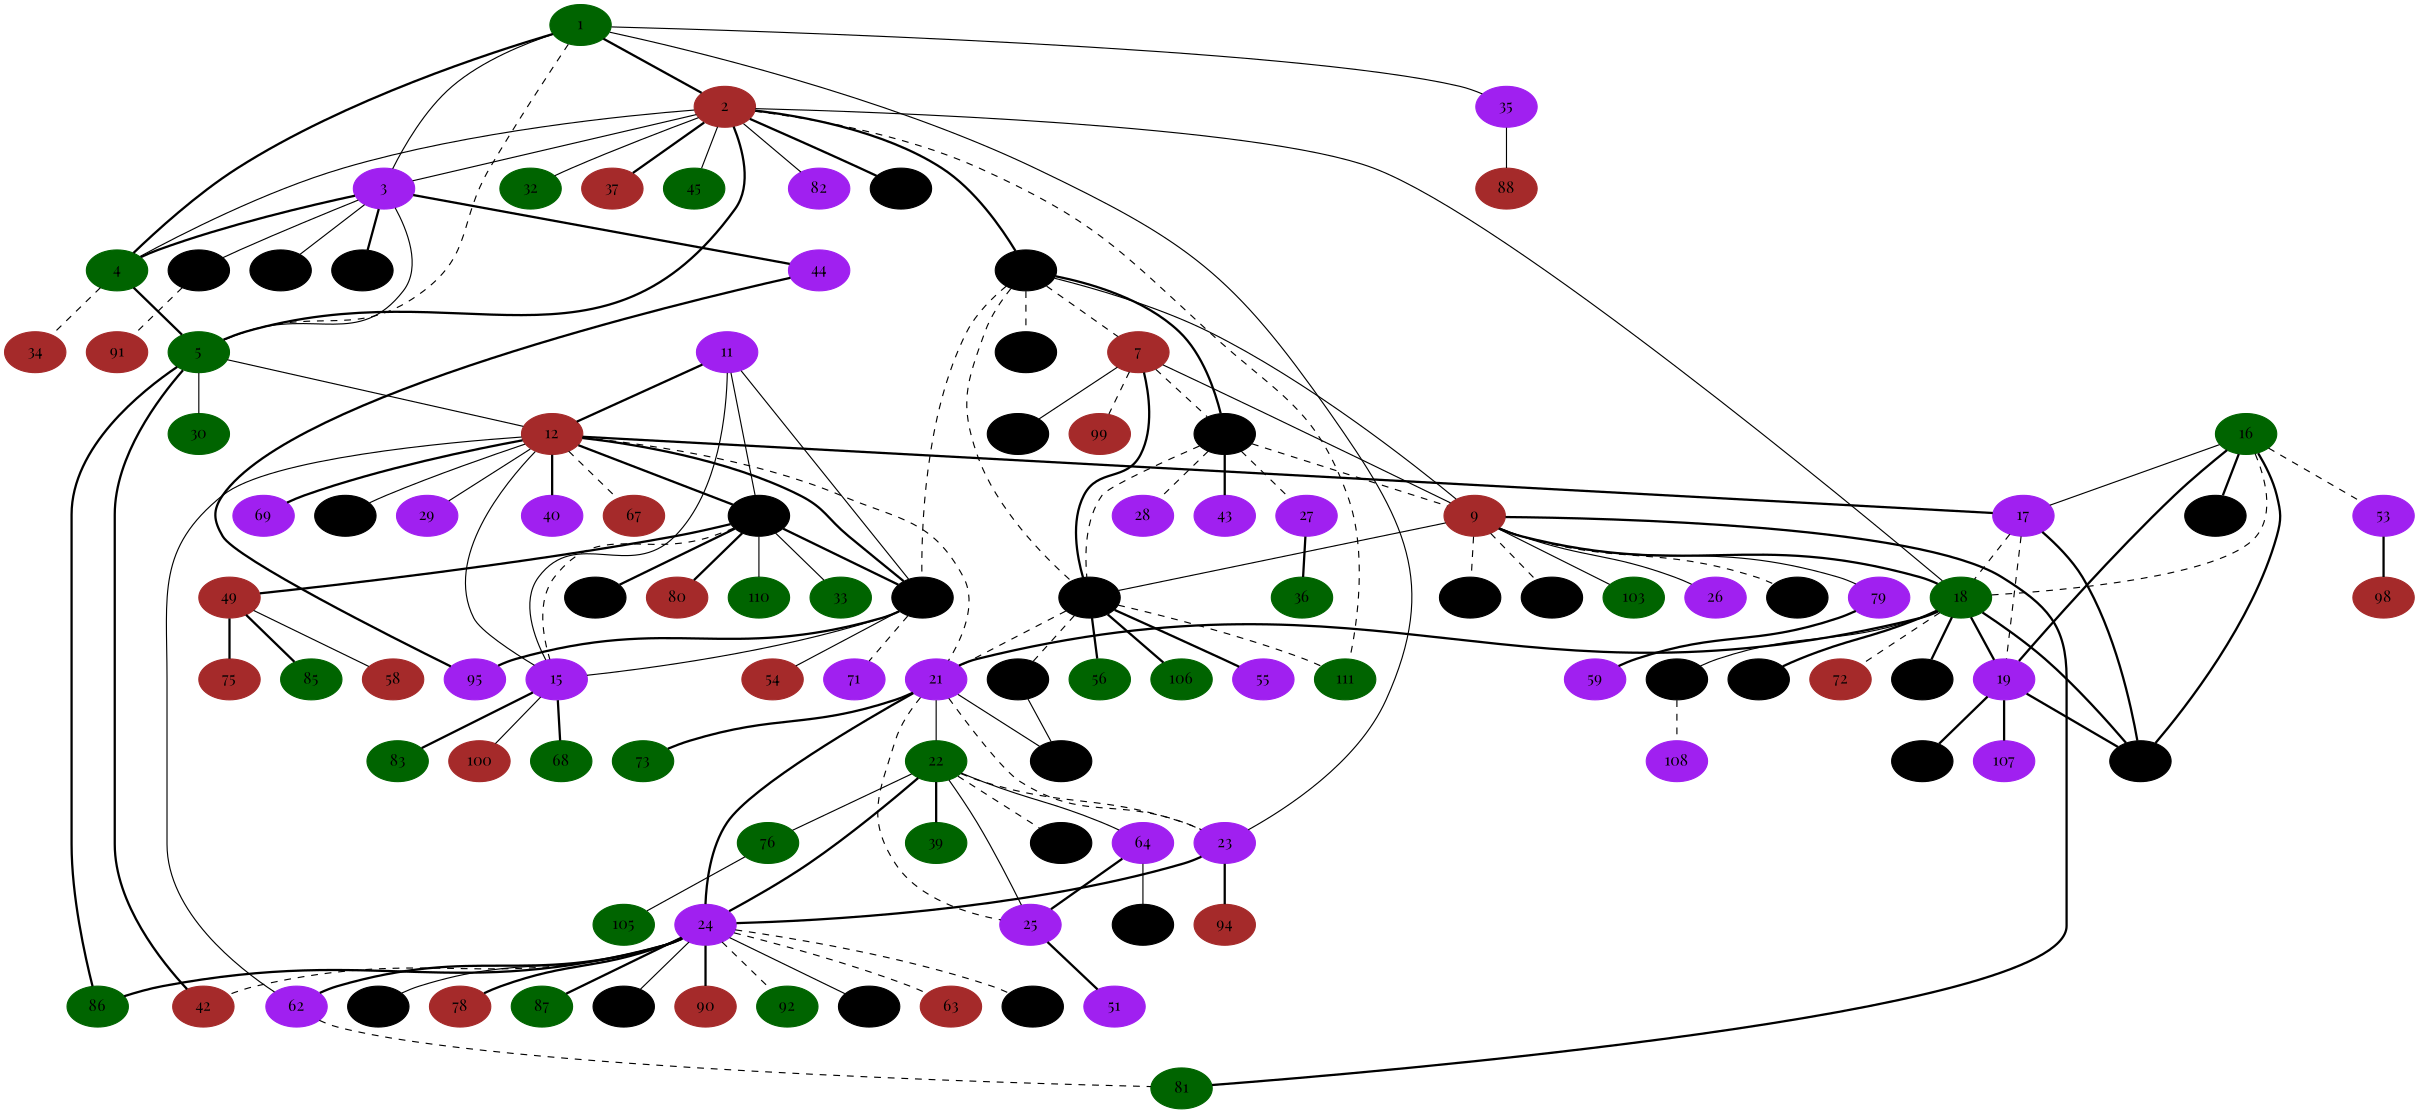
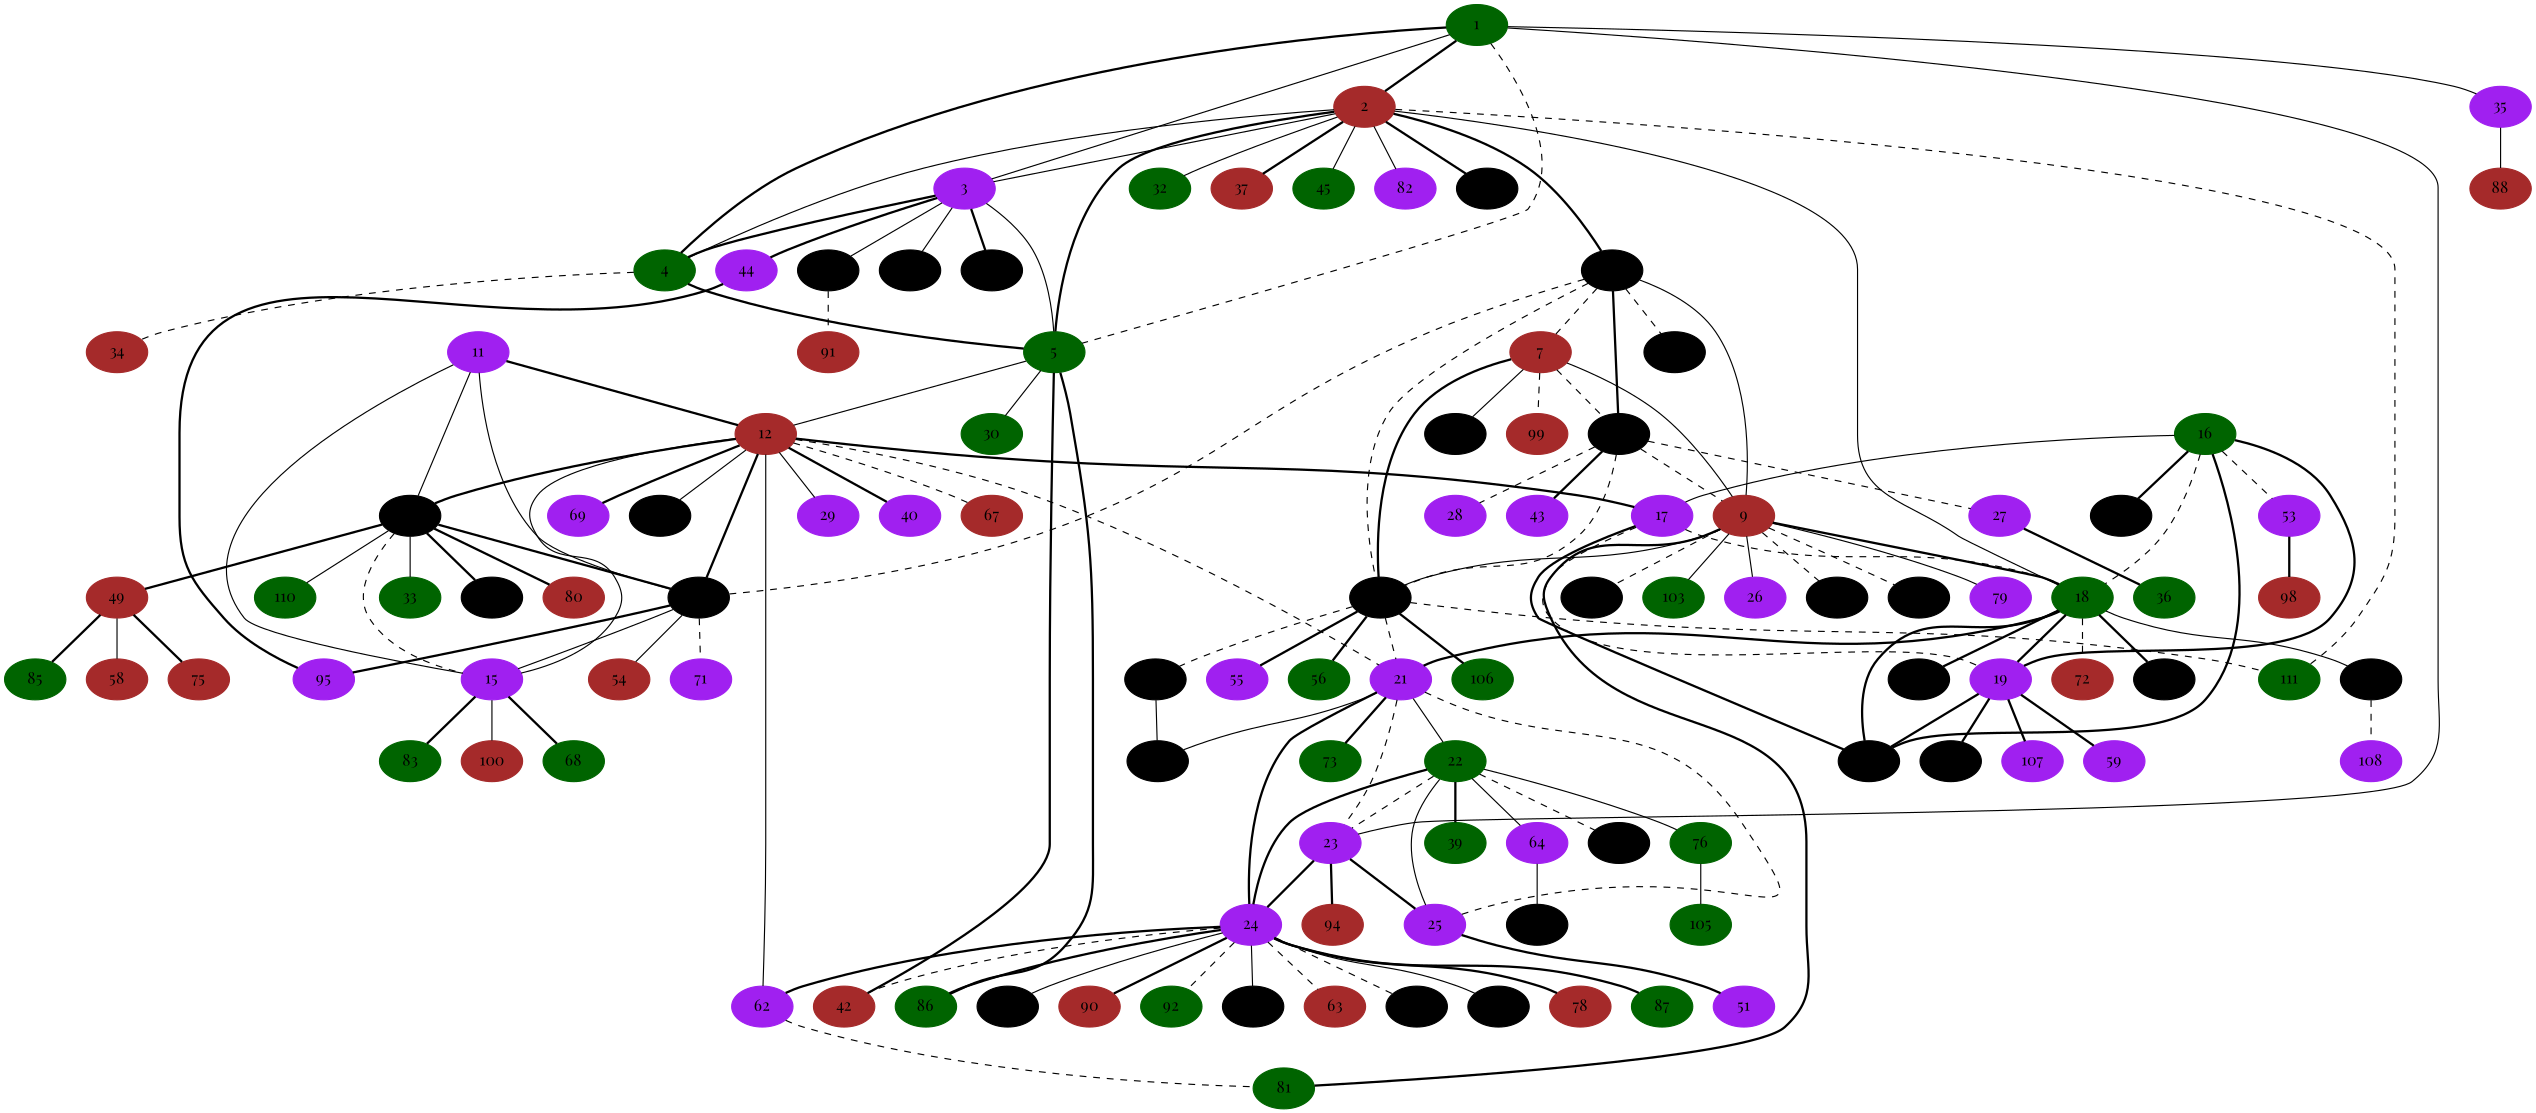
edge "79" -- "59": now "19" -- "59"
edge "64" -- "25": now "23" -- "25"
